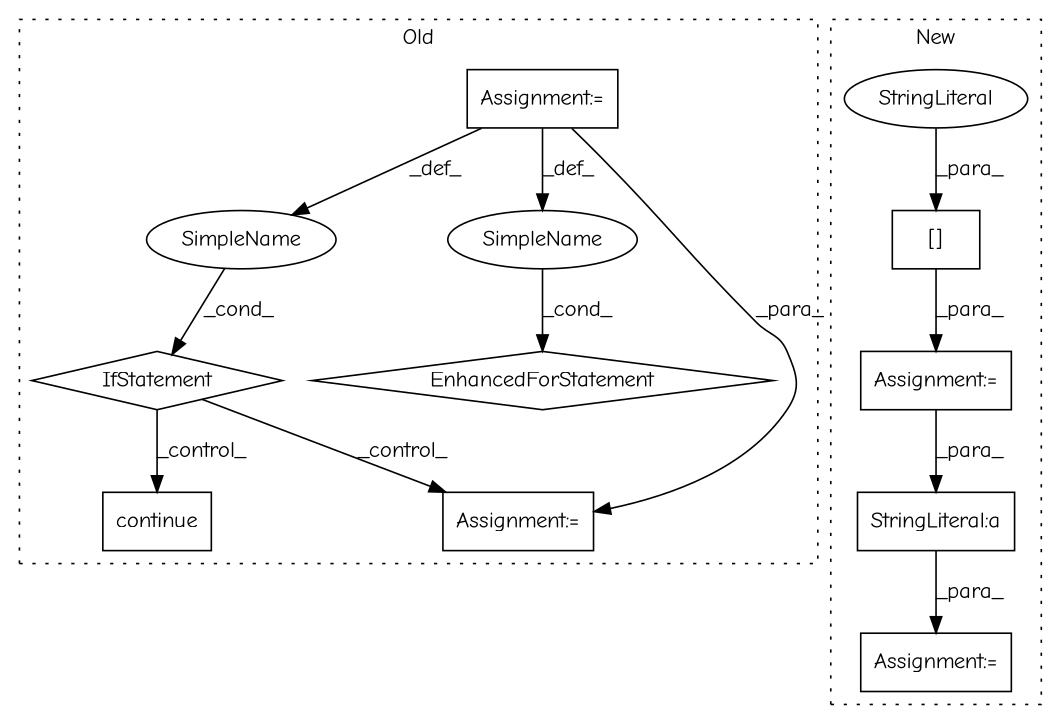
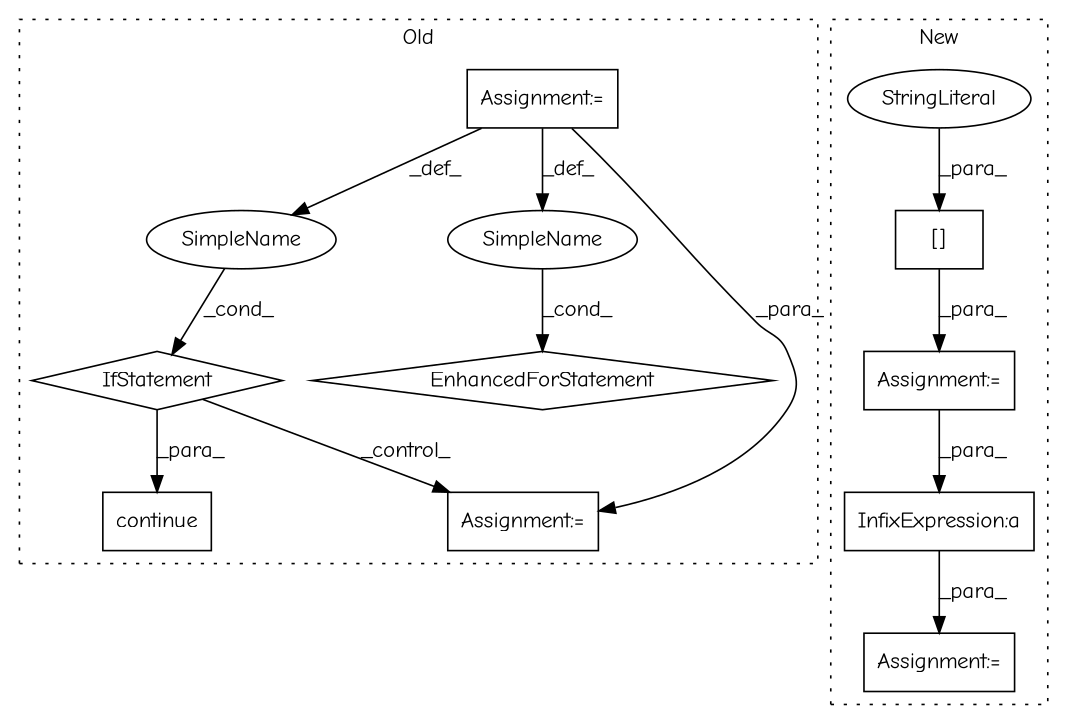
edge "IfStatement" -> "continue": label "_control_" -> "_para_"
node "StringLiteral:a": label "StringLiteral:a" -> "InfixExpression:a"
